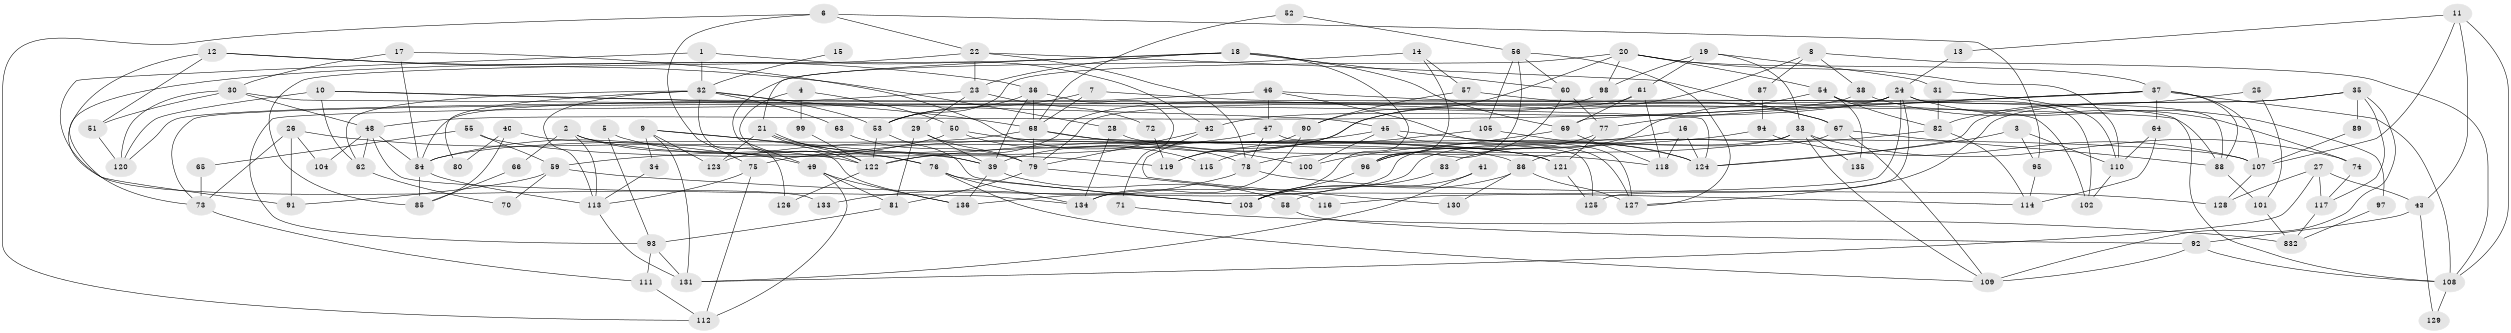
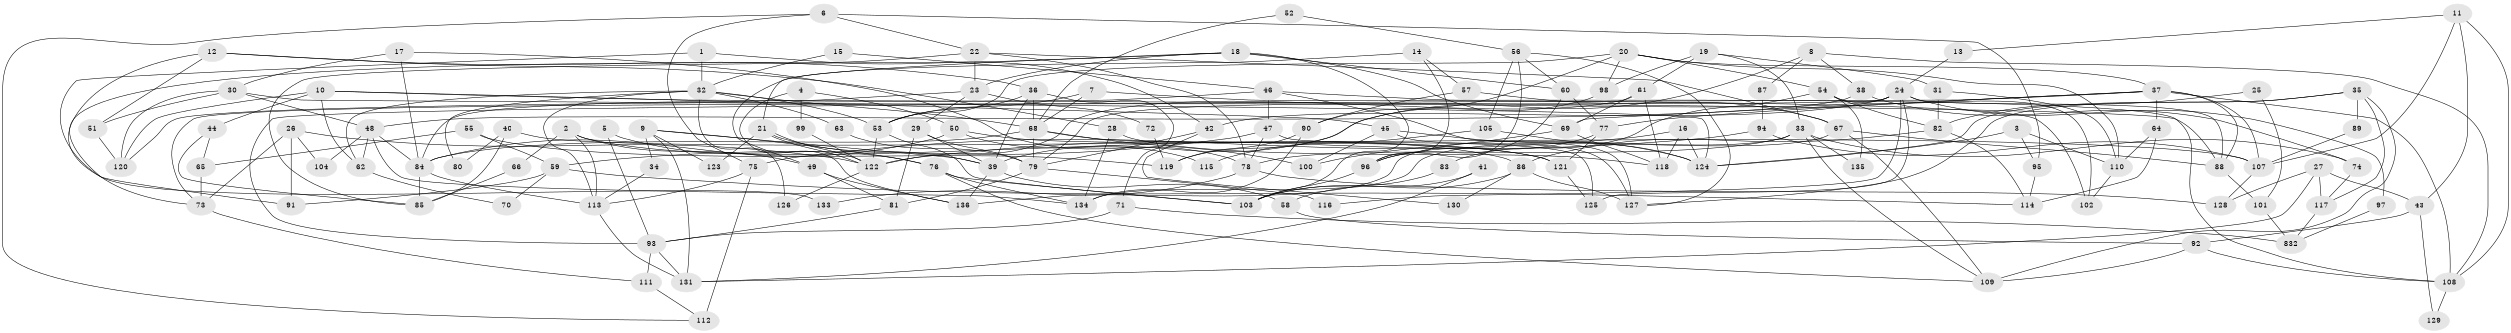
edge "15" -- "46": added
node "44": added
edge "45" -- "123": removed
edge "71" -- "93": added
edge "49" -- "112": removed
